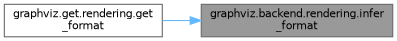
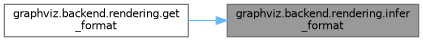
node "graphviz.get.rendering.get _format": label "graphviz.get.rendering.get _format" -> "graphviz.backend.rendering.get _format"
